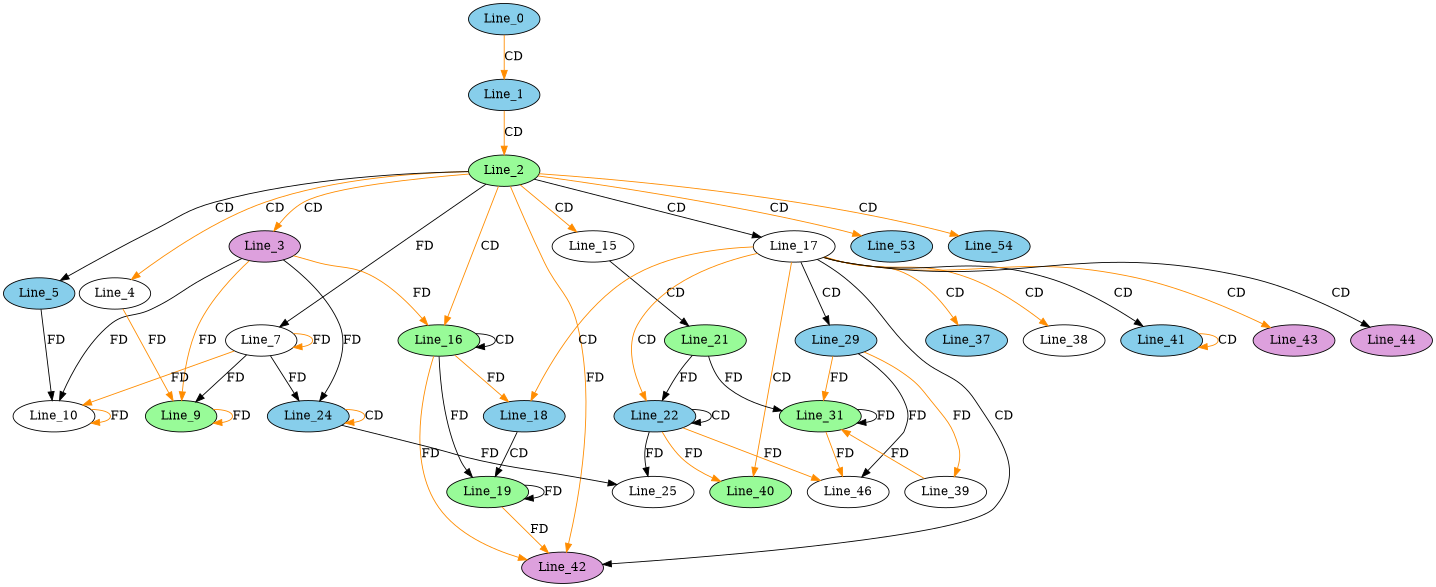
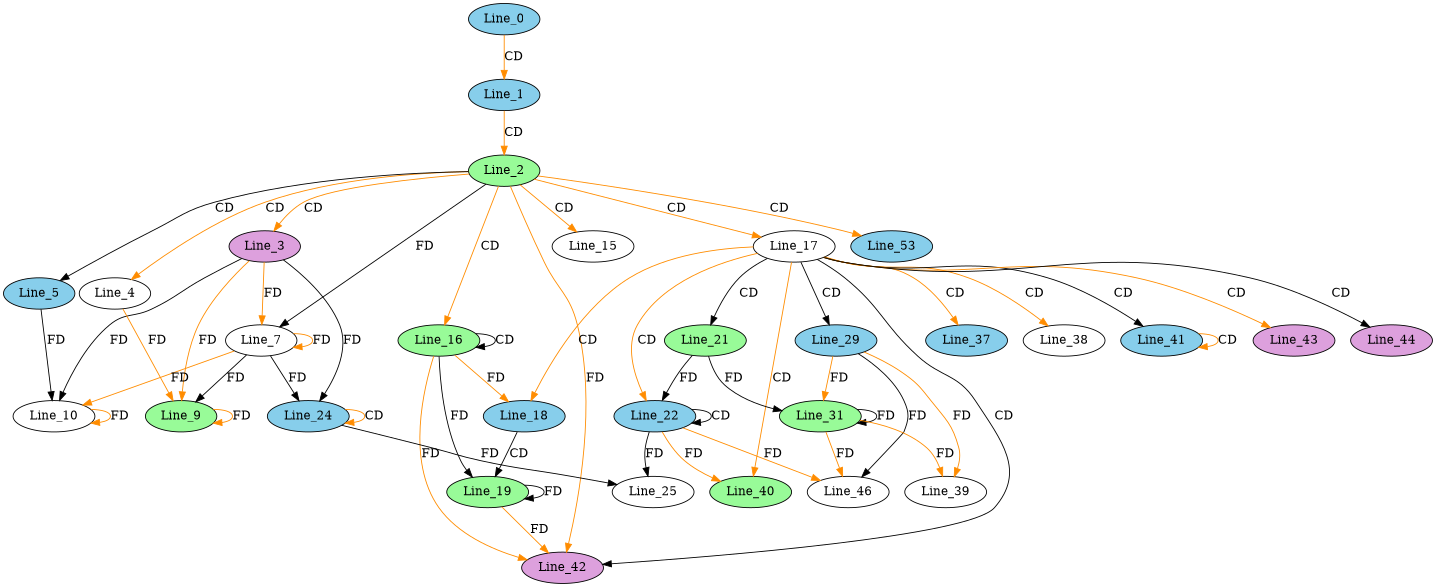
edge "Line_2" -> "Line_17": color black -> darkorange
node "Line_54": removed
edge "Line_3" -> "Line_16": now "Line_3" -> "Line_7"
edge "Line_15" -> "Line_21": now "Line_17" -> "Line_21"
edge "Line_39" -> "Line_31": reversed
